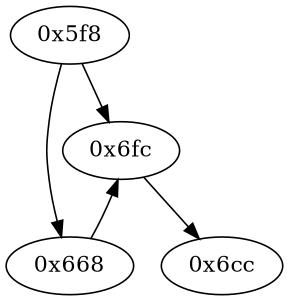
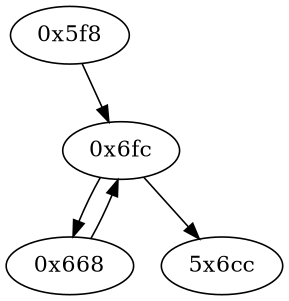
edge "0x5f8" -> "0x668": now "0x6fc" -> "0x668"
node "0x6cc": label "0x6cc" -> "5x6cc"
